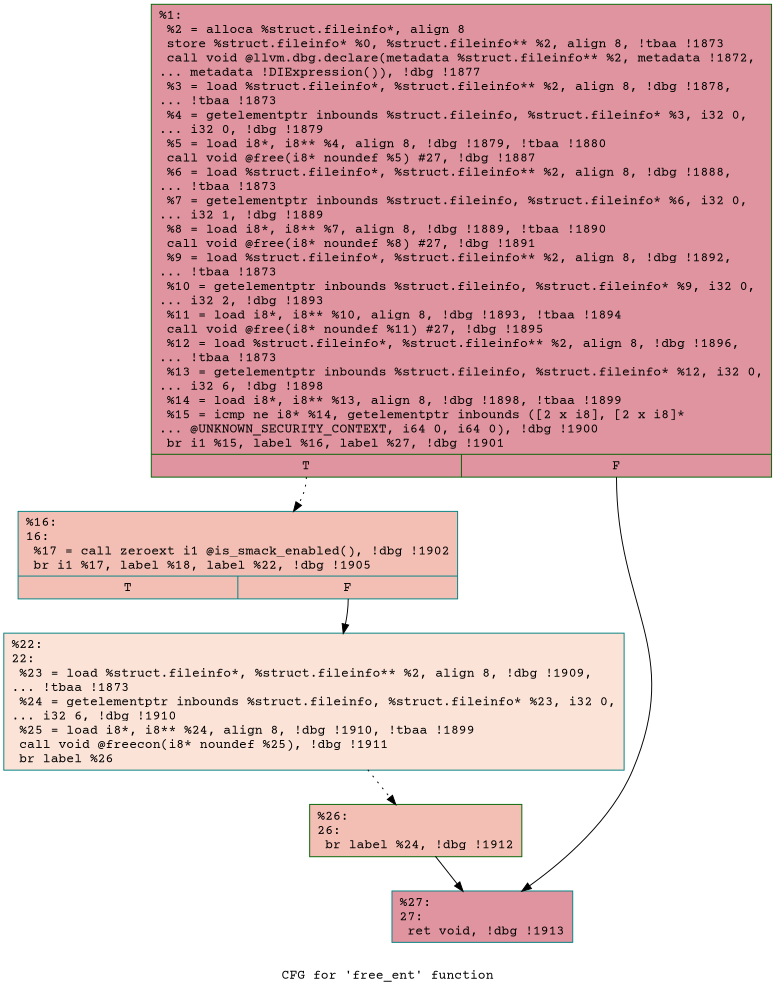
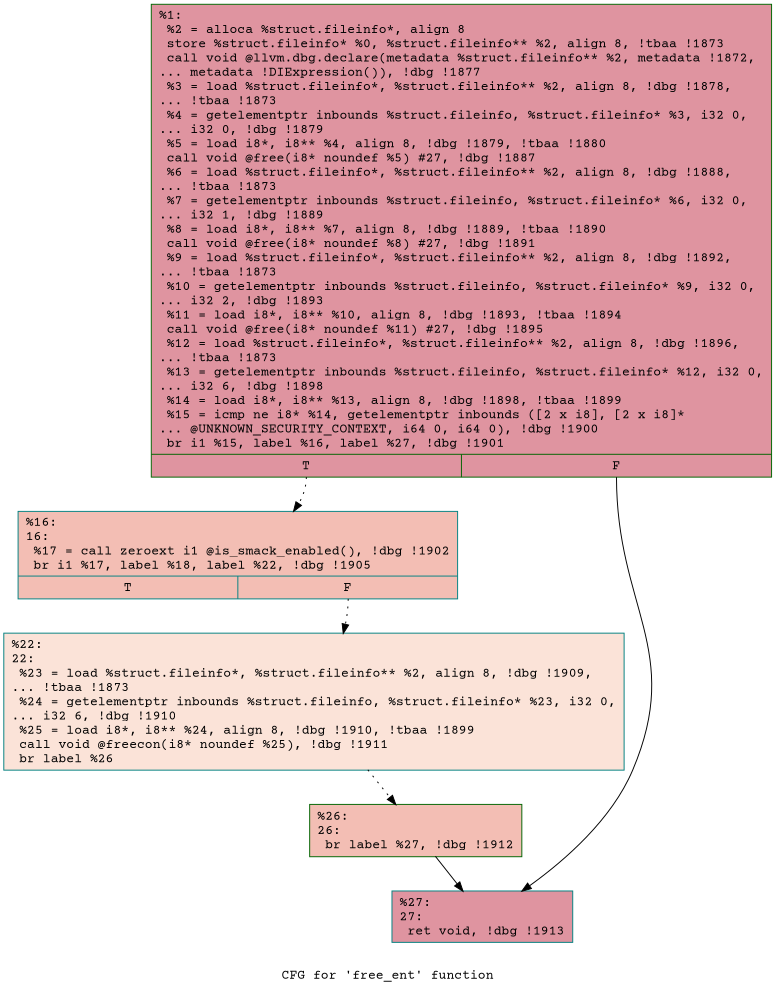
edge "%16:" -> "%22:": style solid -> dotted
node "%26:": text "br label %24, !dbg !1912" -> "br label %27, !dbg !1912"
